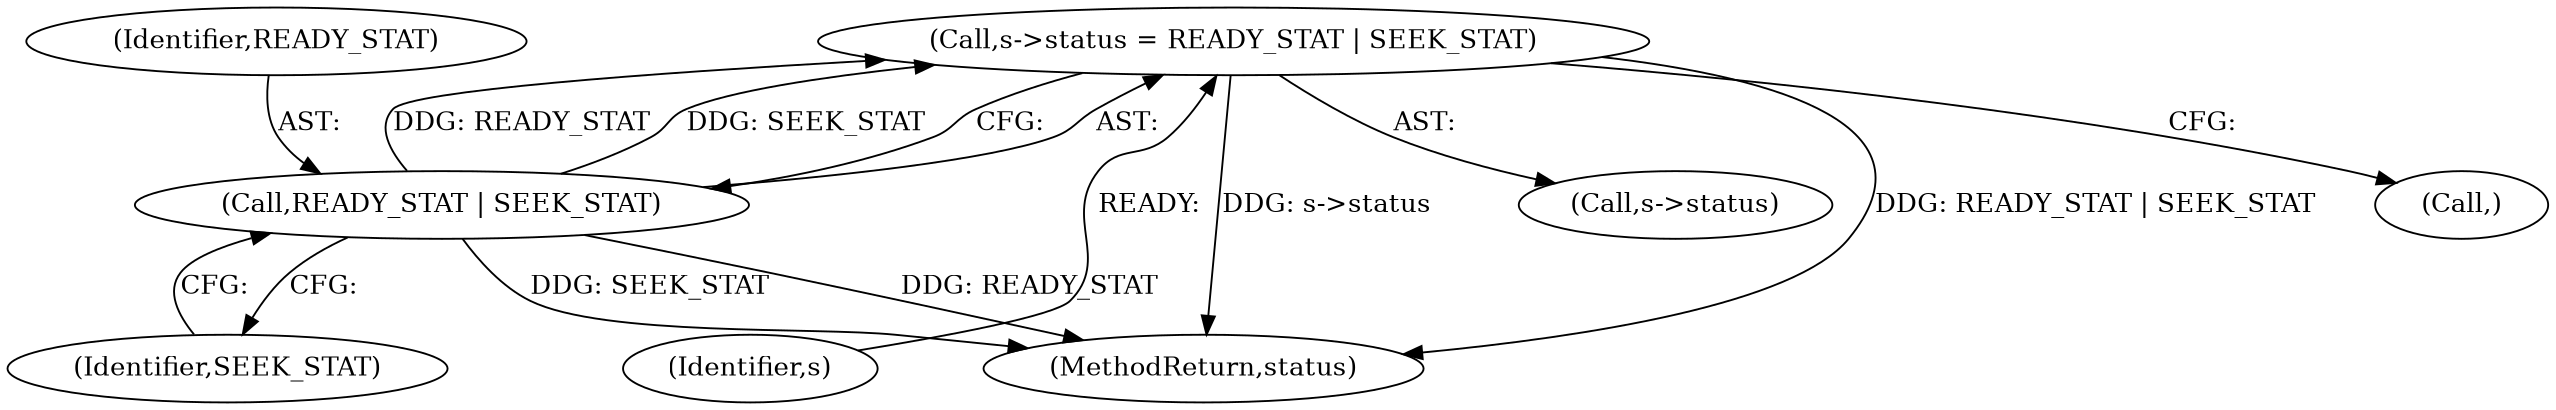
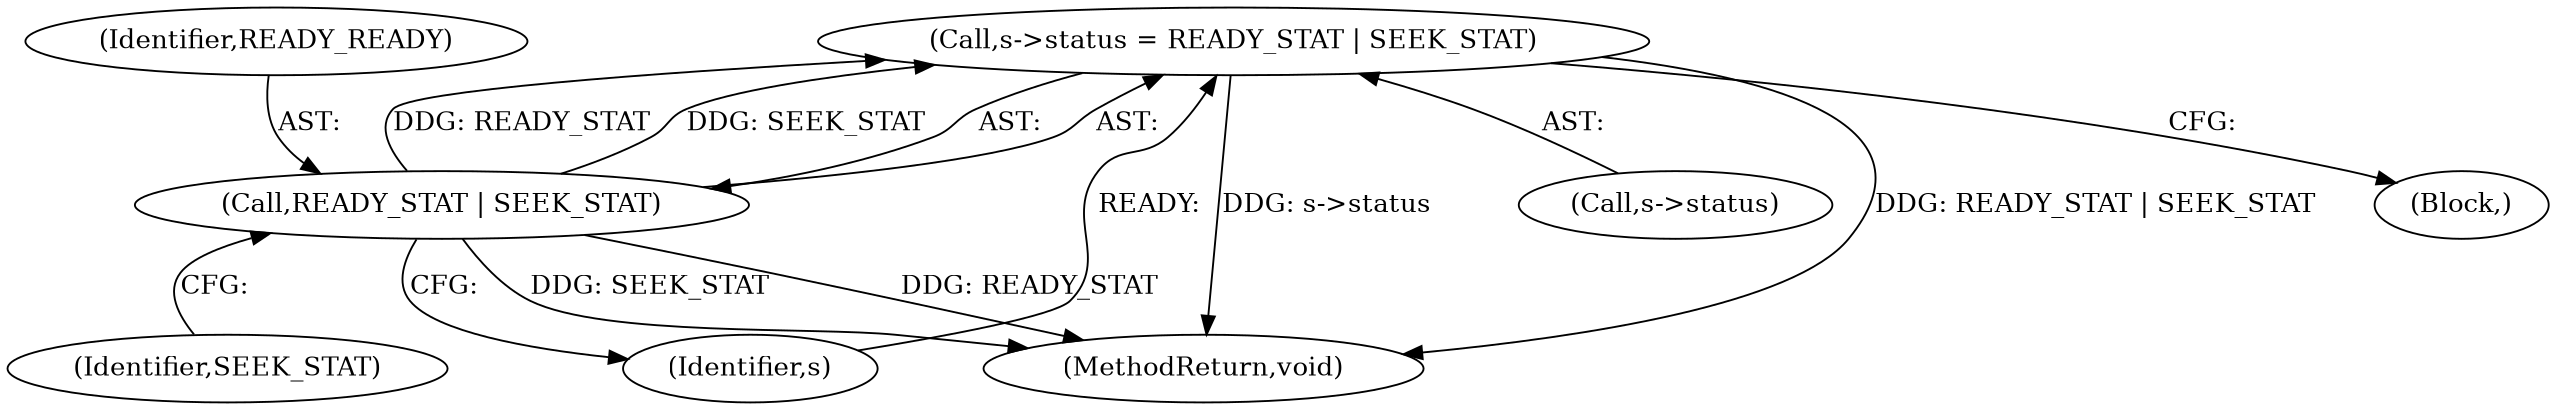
node "(Identifier,READY_STAT)": label "(Identifier,READY_STAT)" -> "(Identifier,READY_READY)"
edge "(Call,s->status = READY_STAT | SEEK_STAT)" -> "(Call,READY_STAT | SEEK_STAT)": label "CFG: " -> "AST: "
edge "(Call,s->status = READY_STAT | SEEK_STAT)" -> "(Call,s->status)": reversed
node "(Call,)": label "(Call,)" -> "(Block,)"
edge "(Call,READY_STAT | SEEK_STAT)" -> "(Identifier,SEEK_STAT)": now "(Call,READY_STAT | SEEK_STAT)" -> "(Identifier,s)"
node "(MethodReturn,status)": label "(MethodReturn,status)" -> "(MethodReturn,void)"
